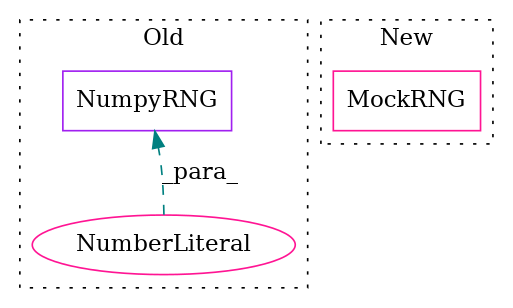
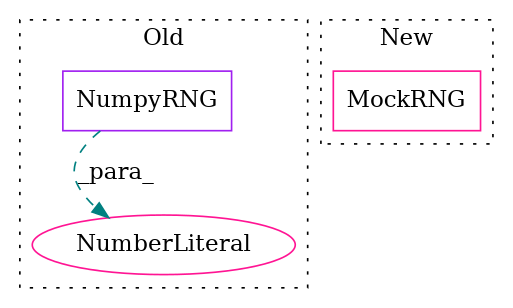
edge "NumberLiteral" -> "NumpyRNG": reversed
